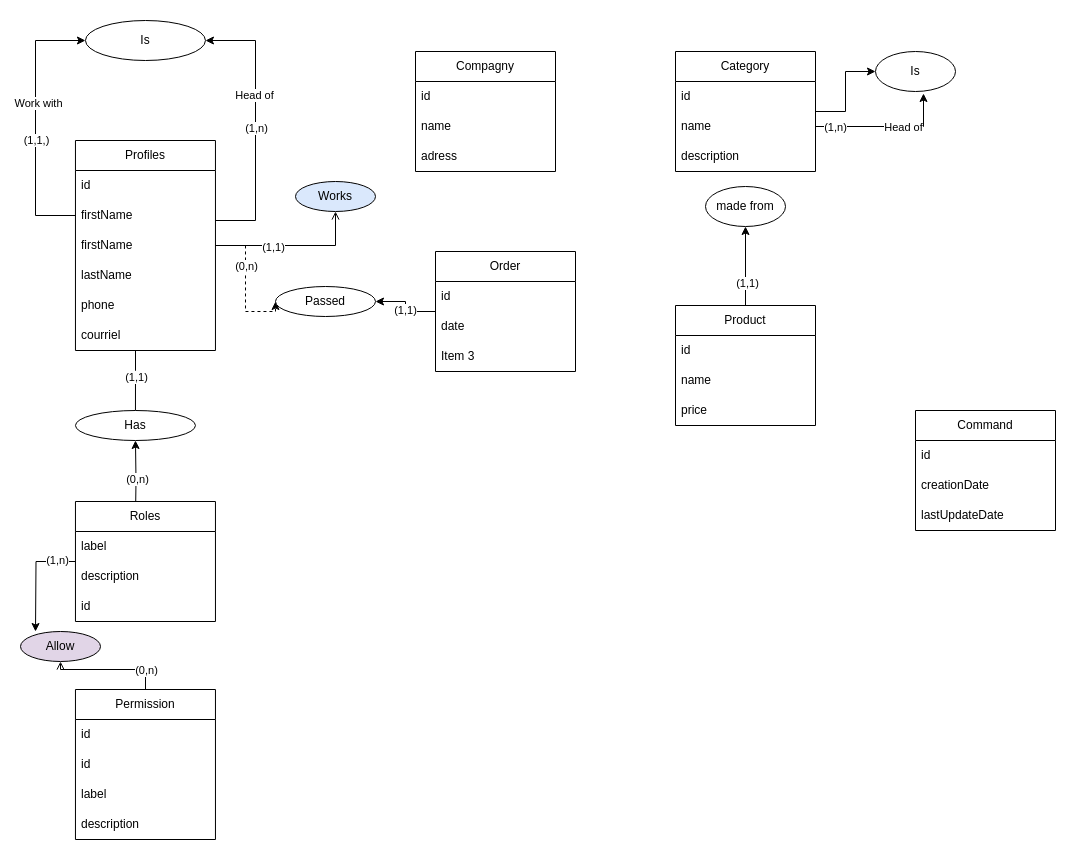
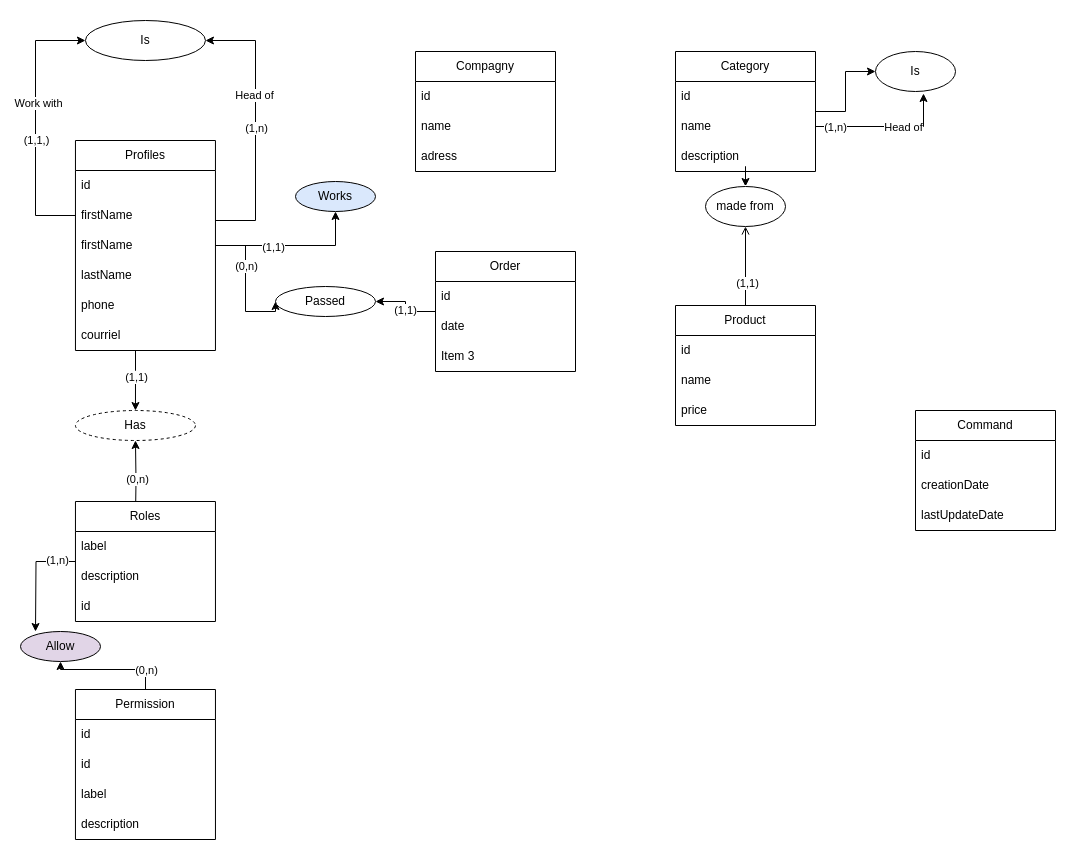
edge "Category" -> "made from": added, label "(0,n)"
edge "Profiles" -> "Works": arrowhead open -> classic
edge "Product" -> "made from": arrowhead classic -> open
edge "Profiles" -> "Passed": style dashed -> solid
edge "Profiles" -- "Has": arrowhead none -> classic
node "Has": style solid -> dashed
edge "Permission" -> "Allow": arrowhead open -> classic
